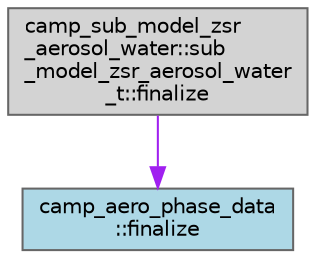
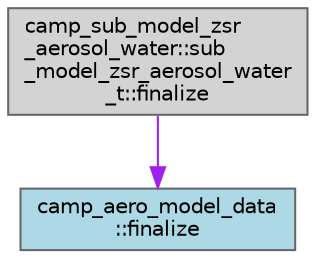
node "camp_aero_phase_data ::finalize": label "camp_aero_phase_data ::finalize" -> "camp_aero_model_data ::finalize"
